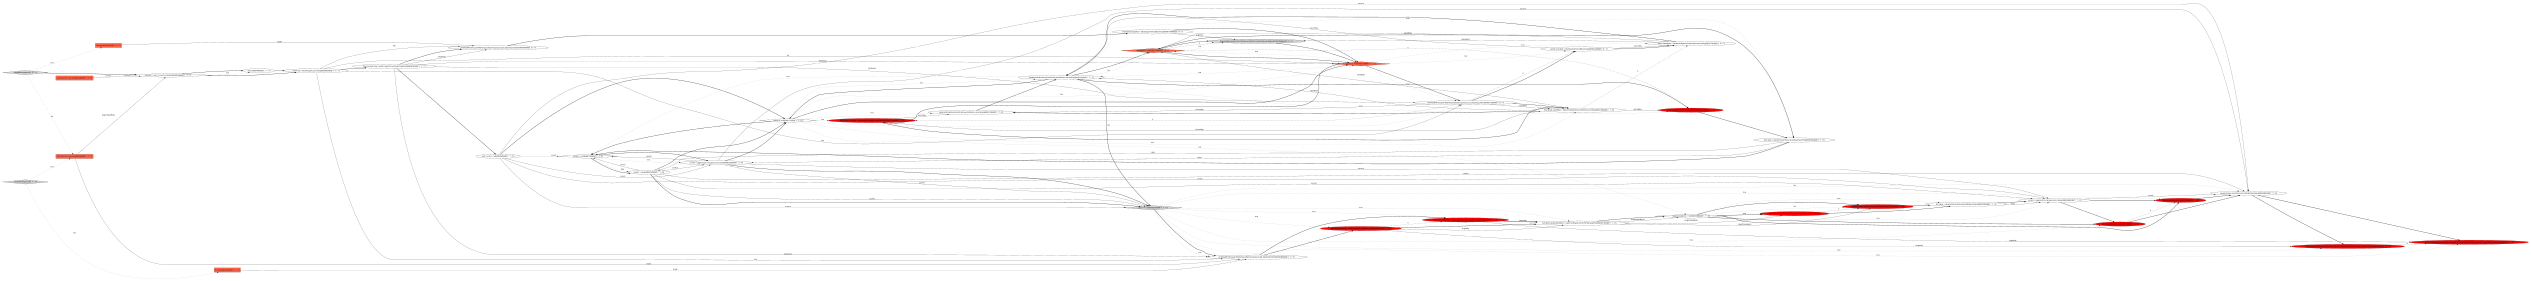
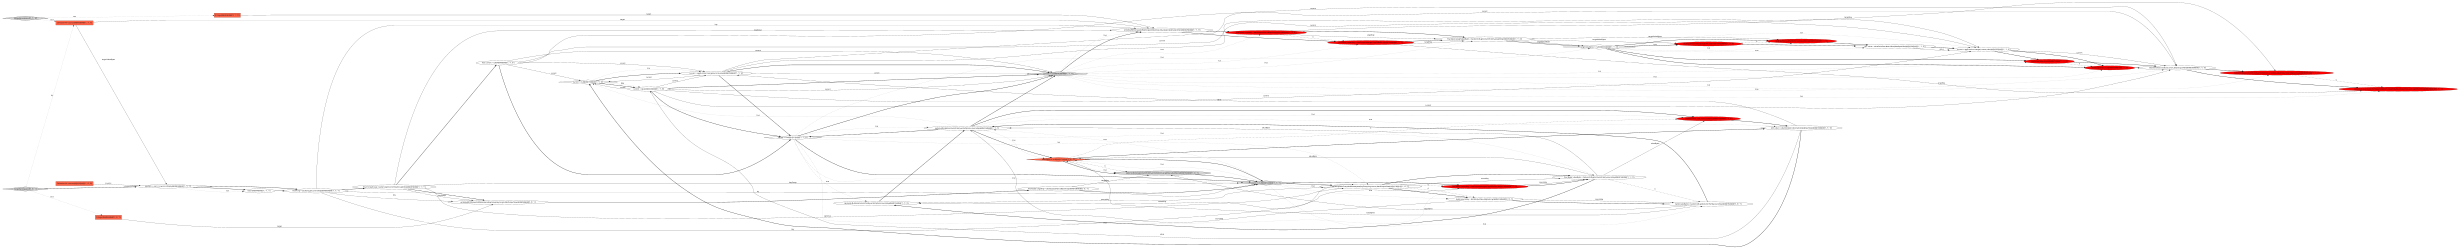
node "source != null@@@12@@@['1', '1', '1']": fillcolor tomato -> lightgray
edge "source != null@@@11@@@['1', '1', '0']" -> "current != null@@@19@@@['1', '1', '0']": now "source != null@@@11@@@['1', '1', '0']" -> "current != null@@@28@@@['1', '1', '0']"
